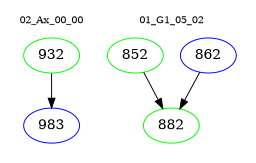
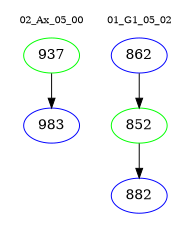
cluster "02_Ax_00_00": label "02_Ax_00_00" -> "02_Ax_05_00"
node "932": label "932" -> "937"
edge "862" -> "882": now "862" -> "852"
node "882": color green -> blue
